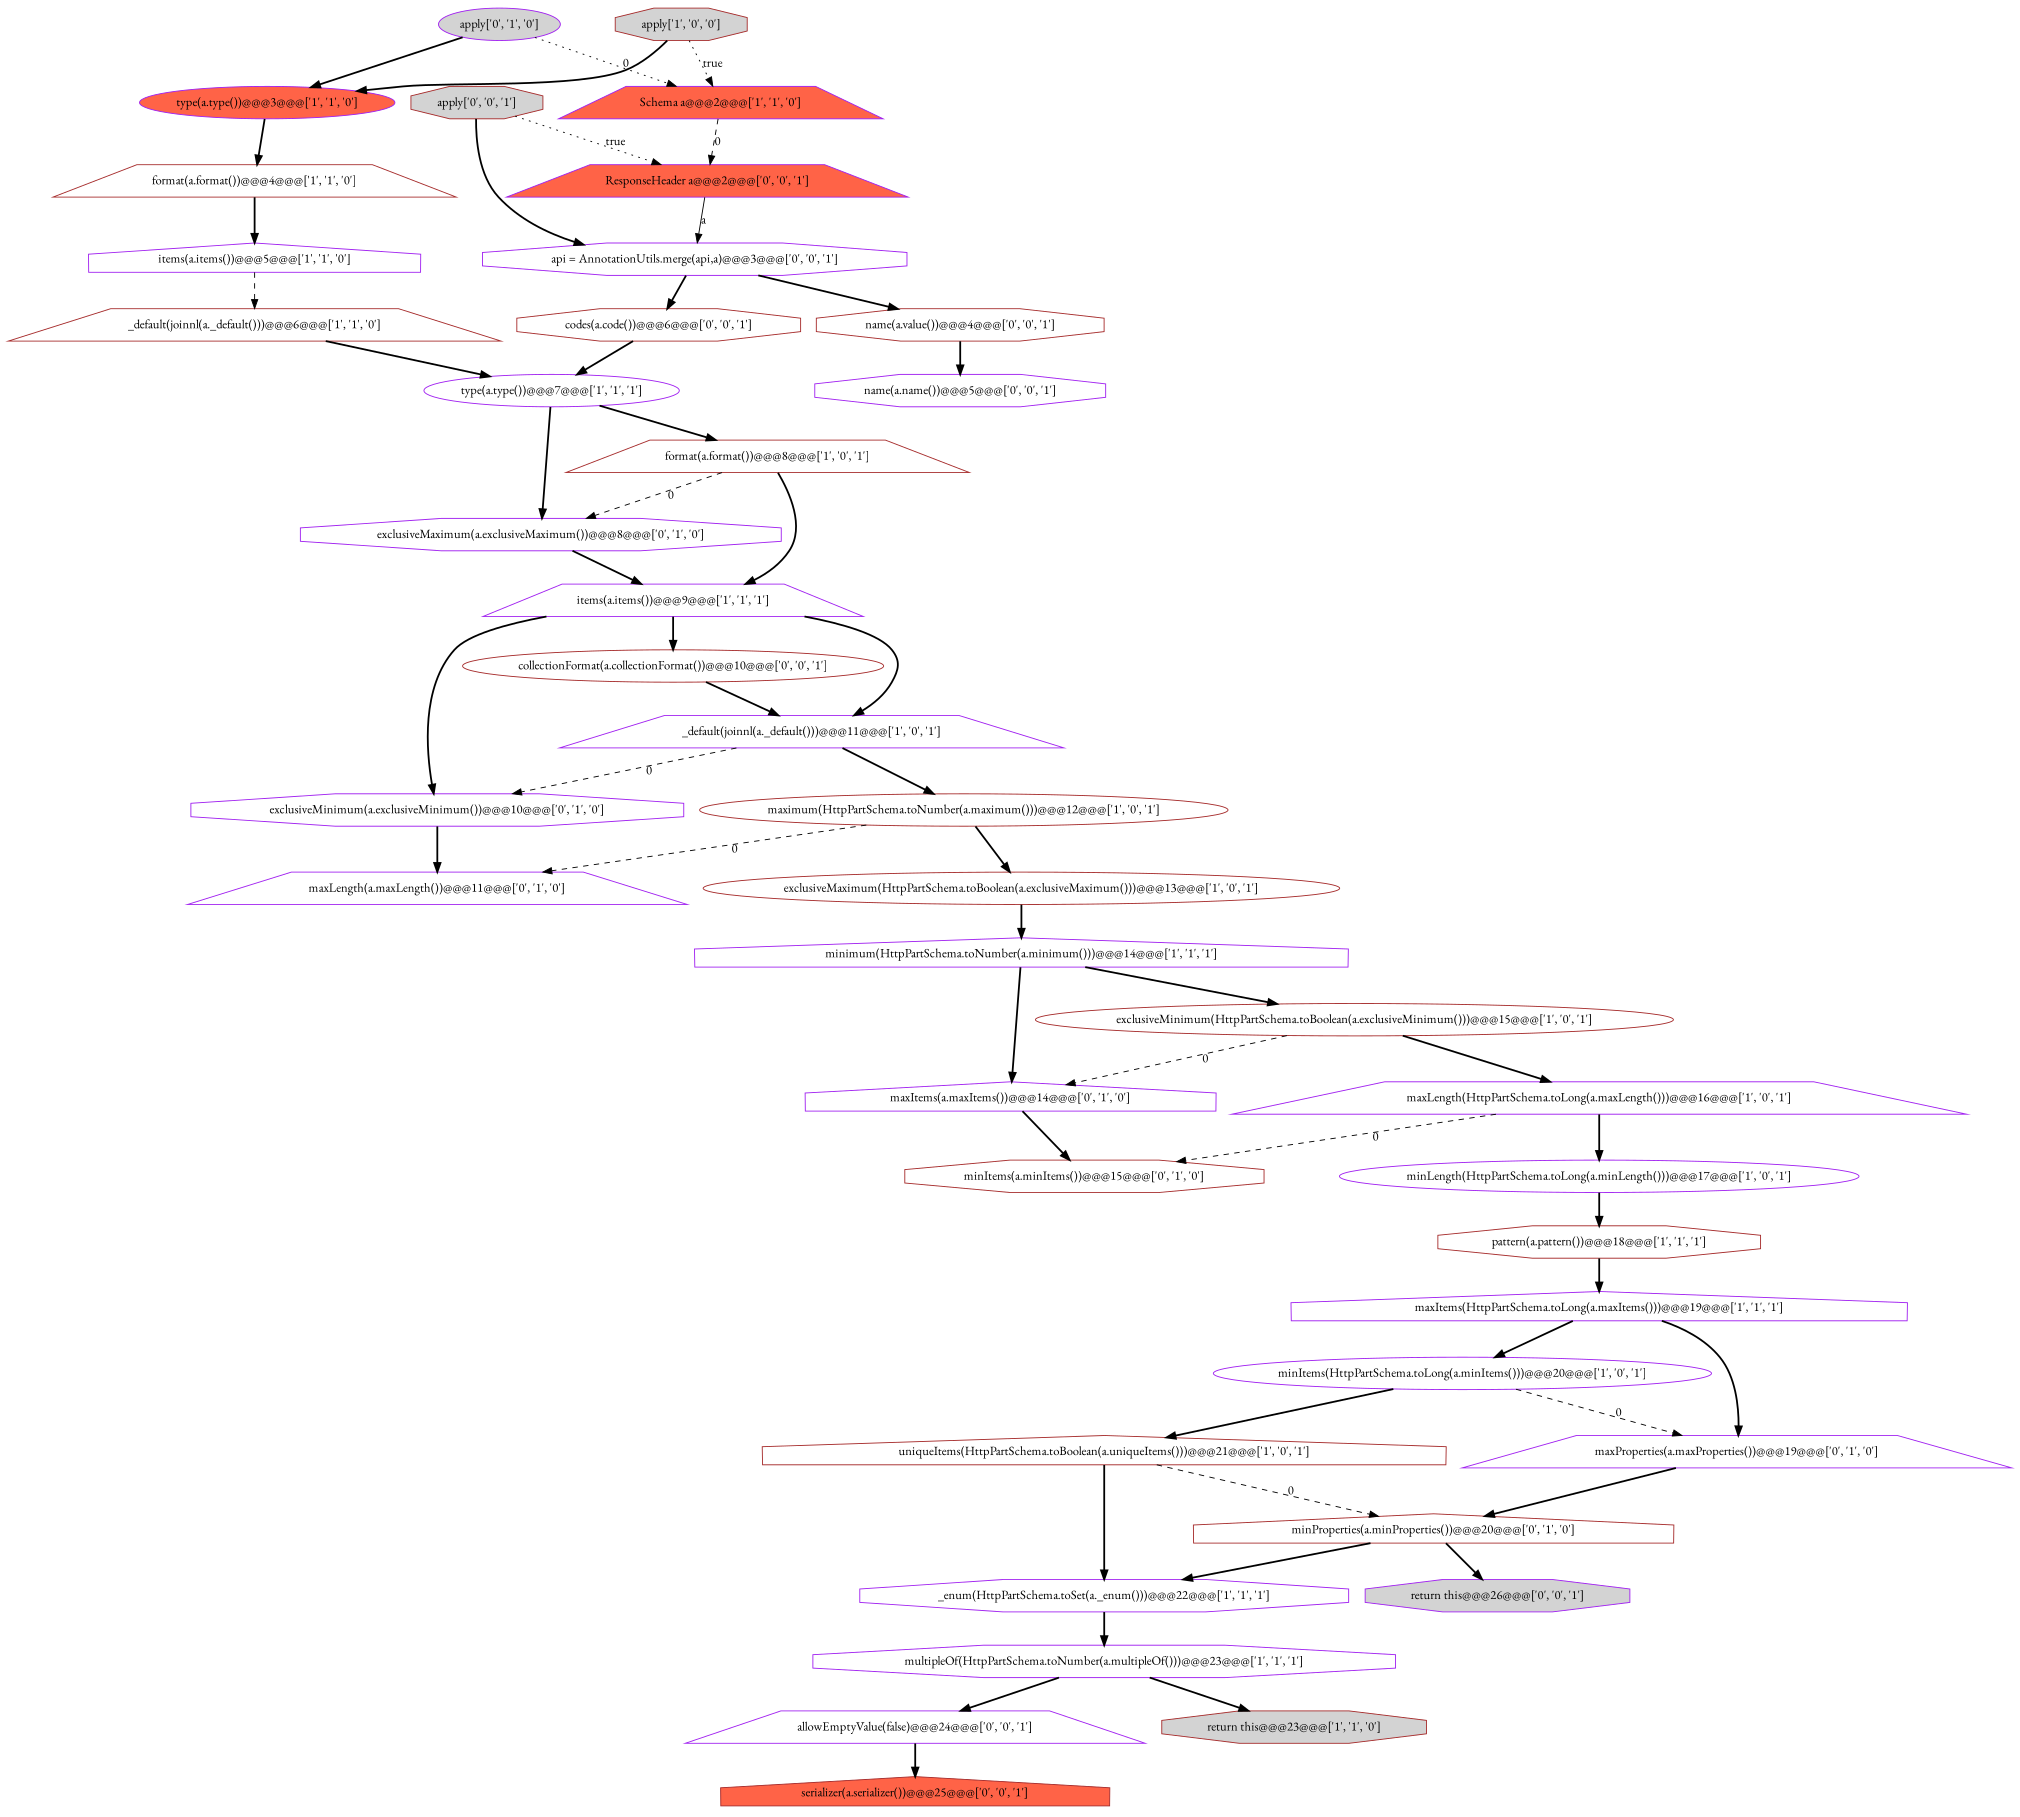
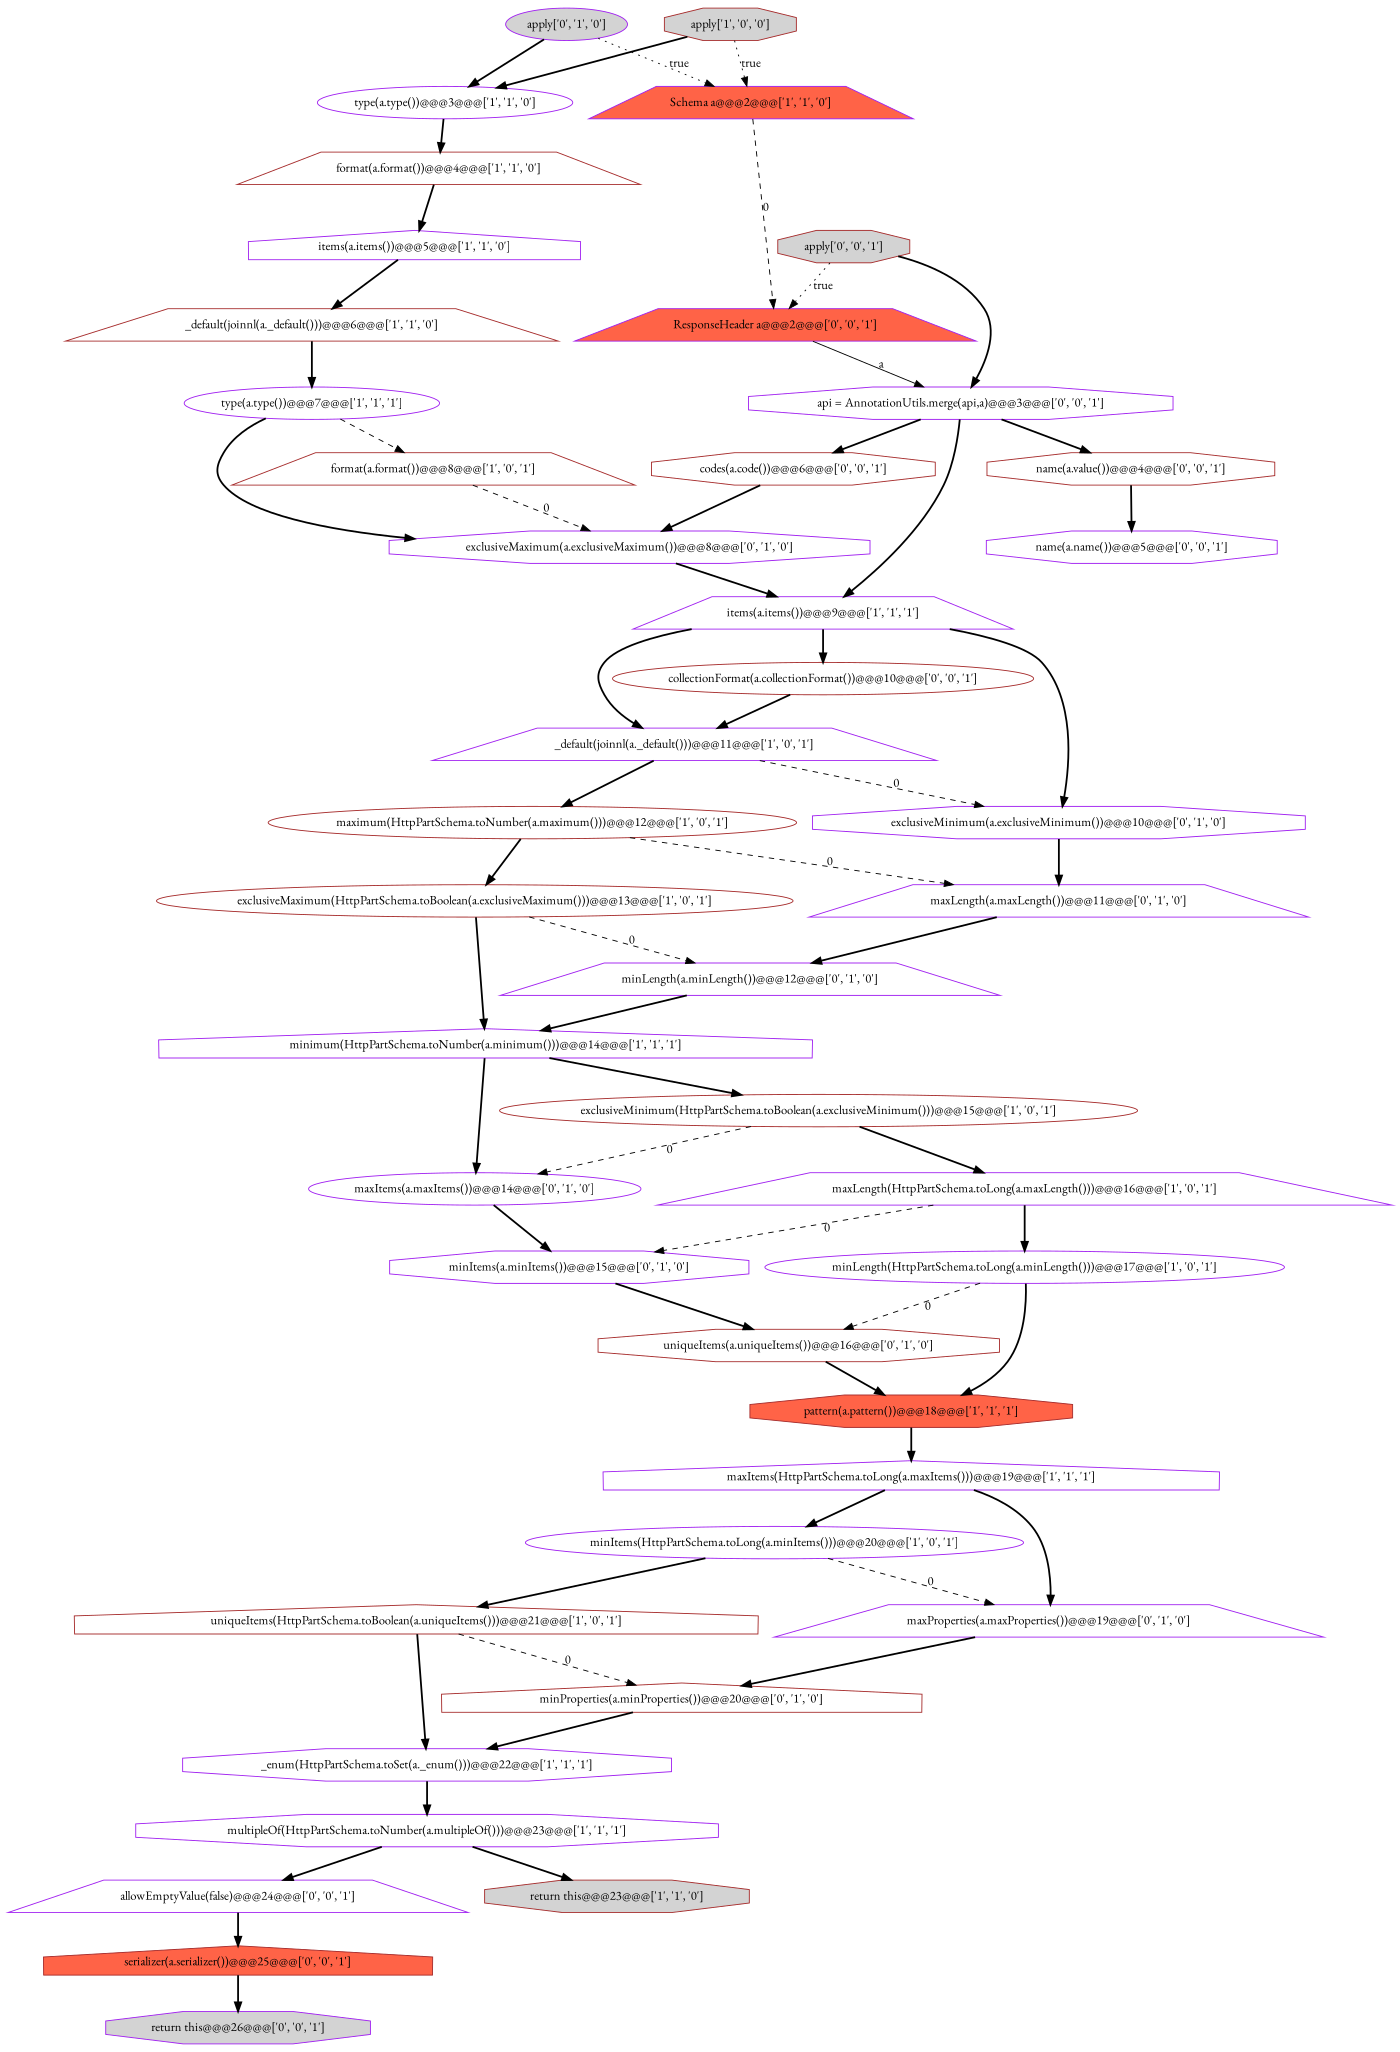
edge "apply['0', '1', '0']" -> "Schema a@@@2@@@['1', '1', '0']": label "0" -> "true"
node "type(a.type())@@@3@@@['1', '1', '0']": fillcolor tomato -> white
edge "items(a.items())@@@5@@@['1', '1', '0']" -> "_default(joinnl(a._default()))@@@6@@@['1', '1', '0']": style dashed -> bold
edge "codes(a.code())@@@6@@@['0', '0', '1']" -> "type(a.type())@@@7@@@['1', '1', '1']": now "codes(a.code())@@@6@@@['0', '0', '1']" -> "exclusiveMaximum(a.exclusiveMaximum())@@@8@@@['0', '1', '0']"
edge "type(a.type())@@@7@@@['1', '1', '1']" -> "format(a.format())@@@8@@@['1', '0', '1']": style bold -> dashed
edge "format(a.format())@@@8@@@['1', '0', '1']" -> "items(a.items())@@@9@@@['1', '1', '1']": now "api = AnnotationUtils.merge(api,a)@@@3@@@['0', '0', '1']" -> "items(a.items())@@@9@@@['1', '1', '1']"
node "minLength(a.minLength())@@@12@@@['0', '1', '0']": added
node "maxItems(a.maxItems())@@@14@@@['0', '1', '0']": shape house -> ellipse
node "minItems(a.minItems())@@@15@@@['0', '1', '0']": color brown -> purple
node "pattern(a.pattern())@@@18@@@['1', '1', '1']": fillcolor white -> tomato
node "uniqueItems(a.uniqueItems())@@@16@@@['0', '1', '0']": added
edge "minProperties(a.minProperties())@@@20@@@['0', '1', '0']" -> "return this@@@26@@@['0', '0', '1']": now "serializer(a.serializer())@@@25@@@['0', '0', '1']" -> "return this@@@26@@@['0', '0', '1']"
